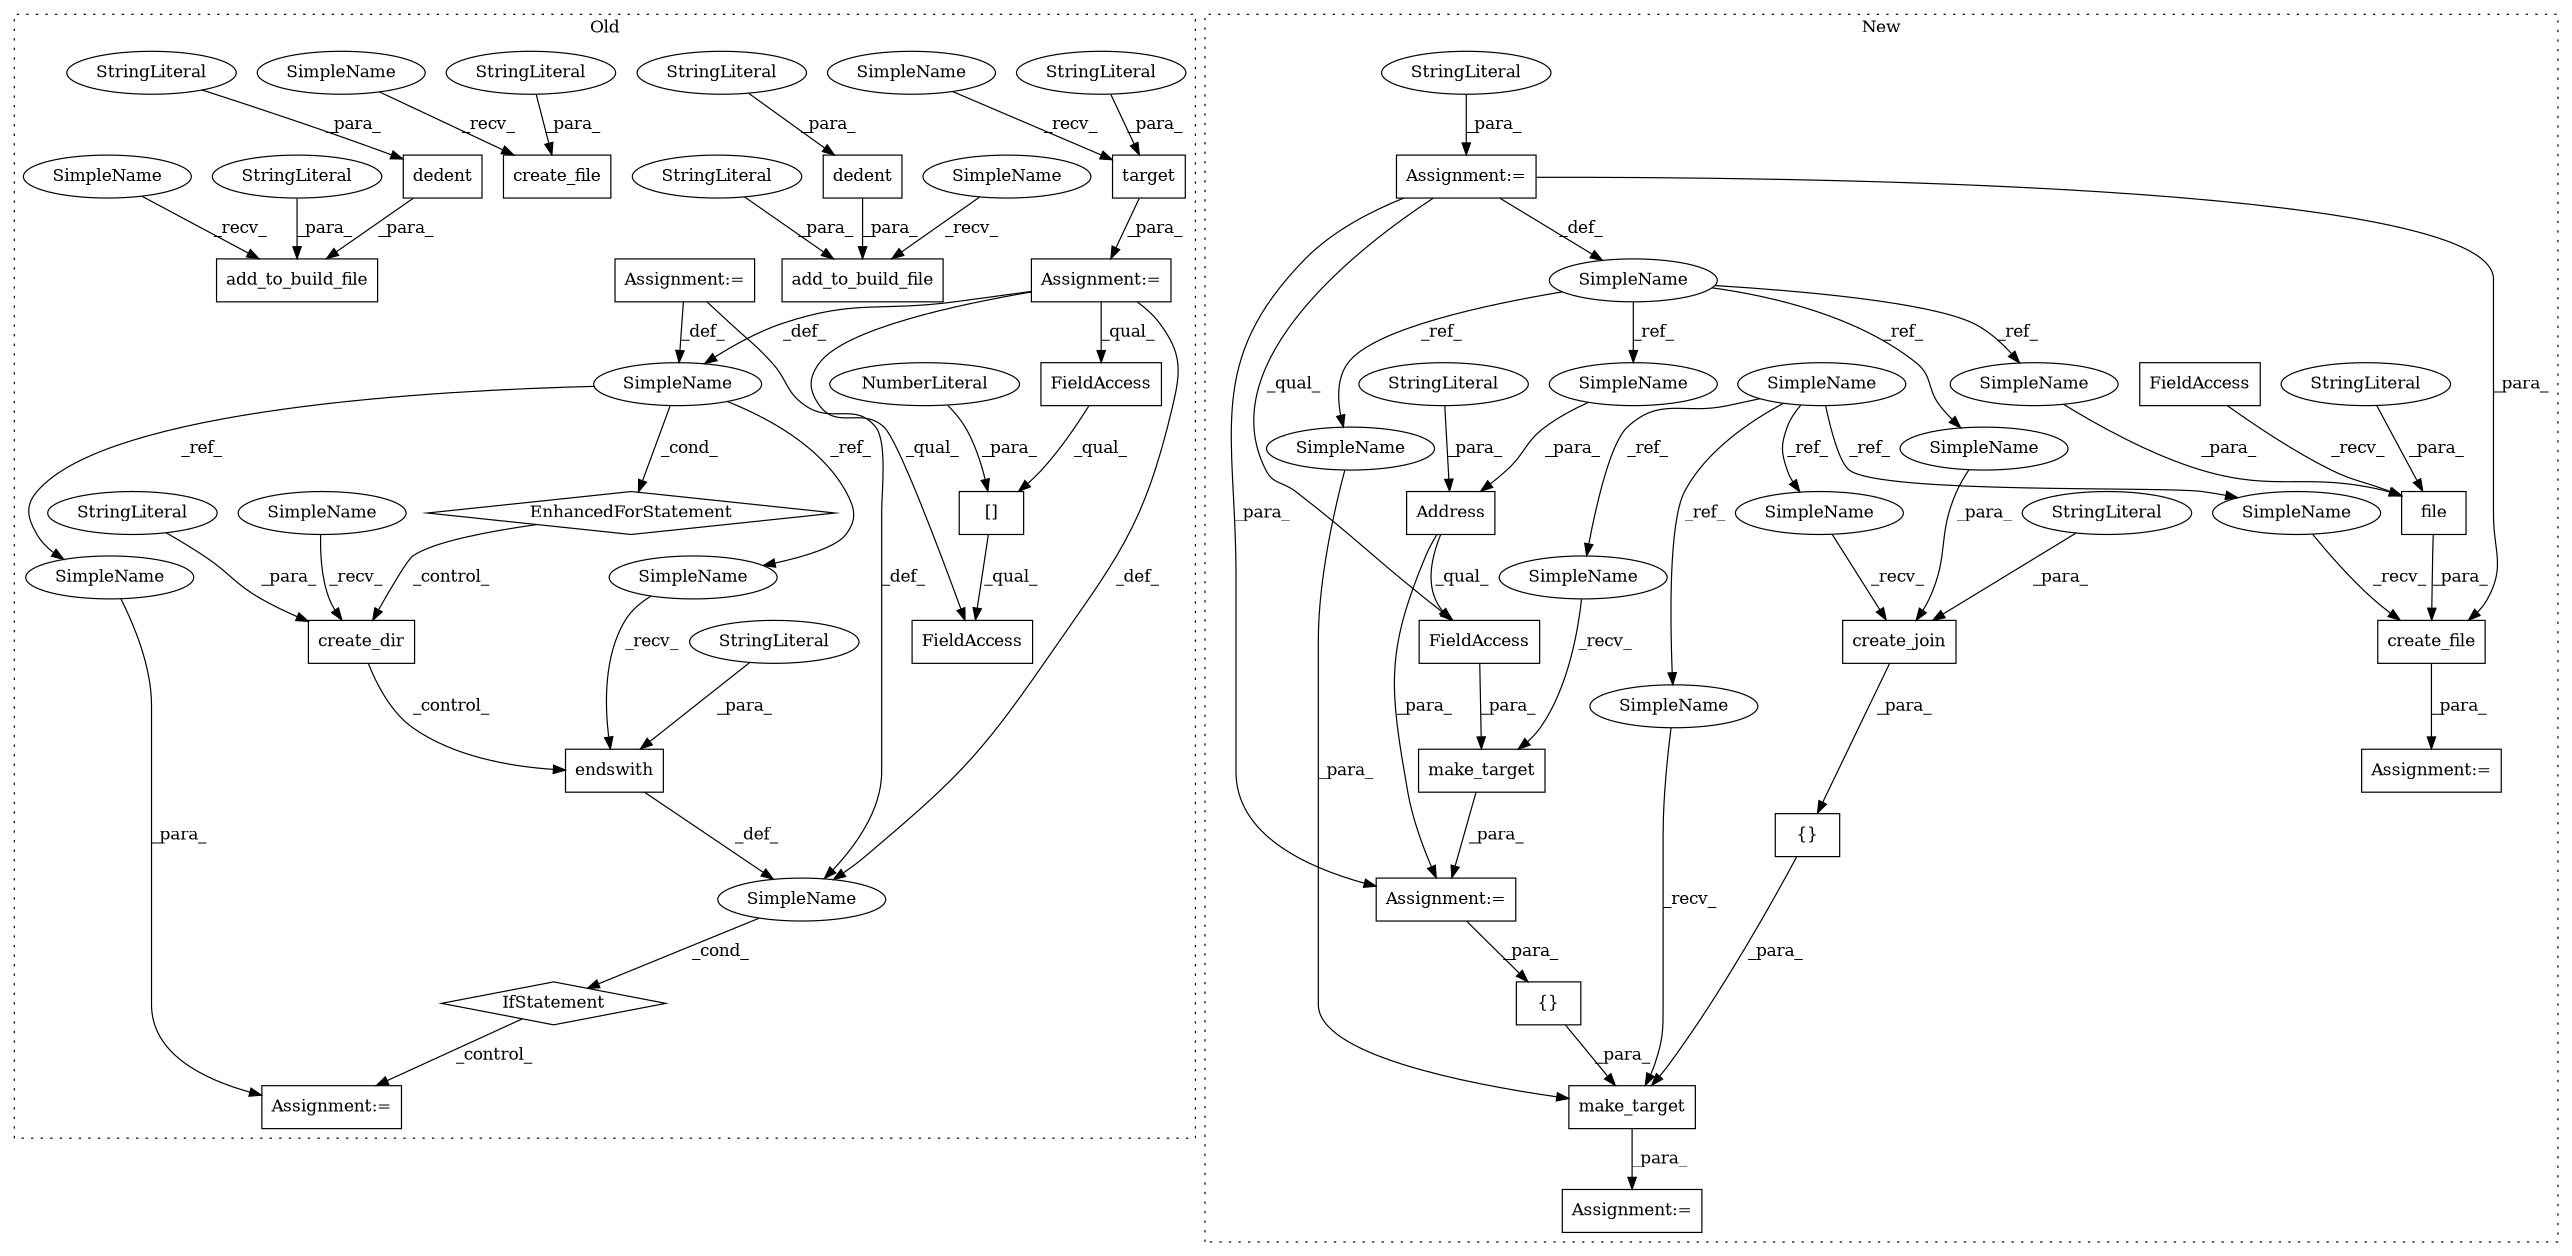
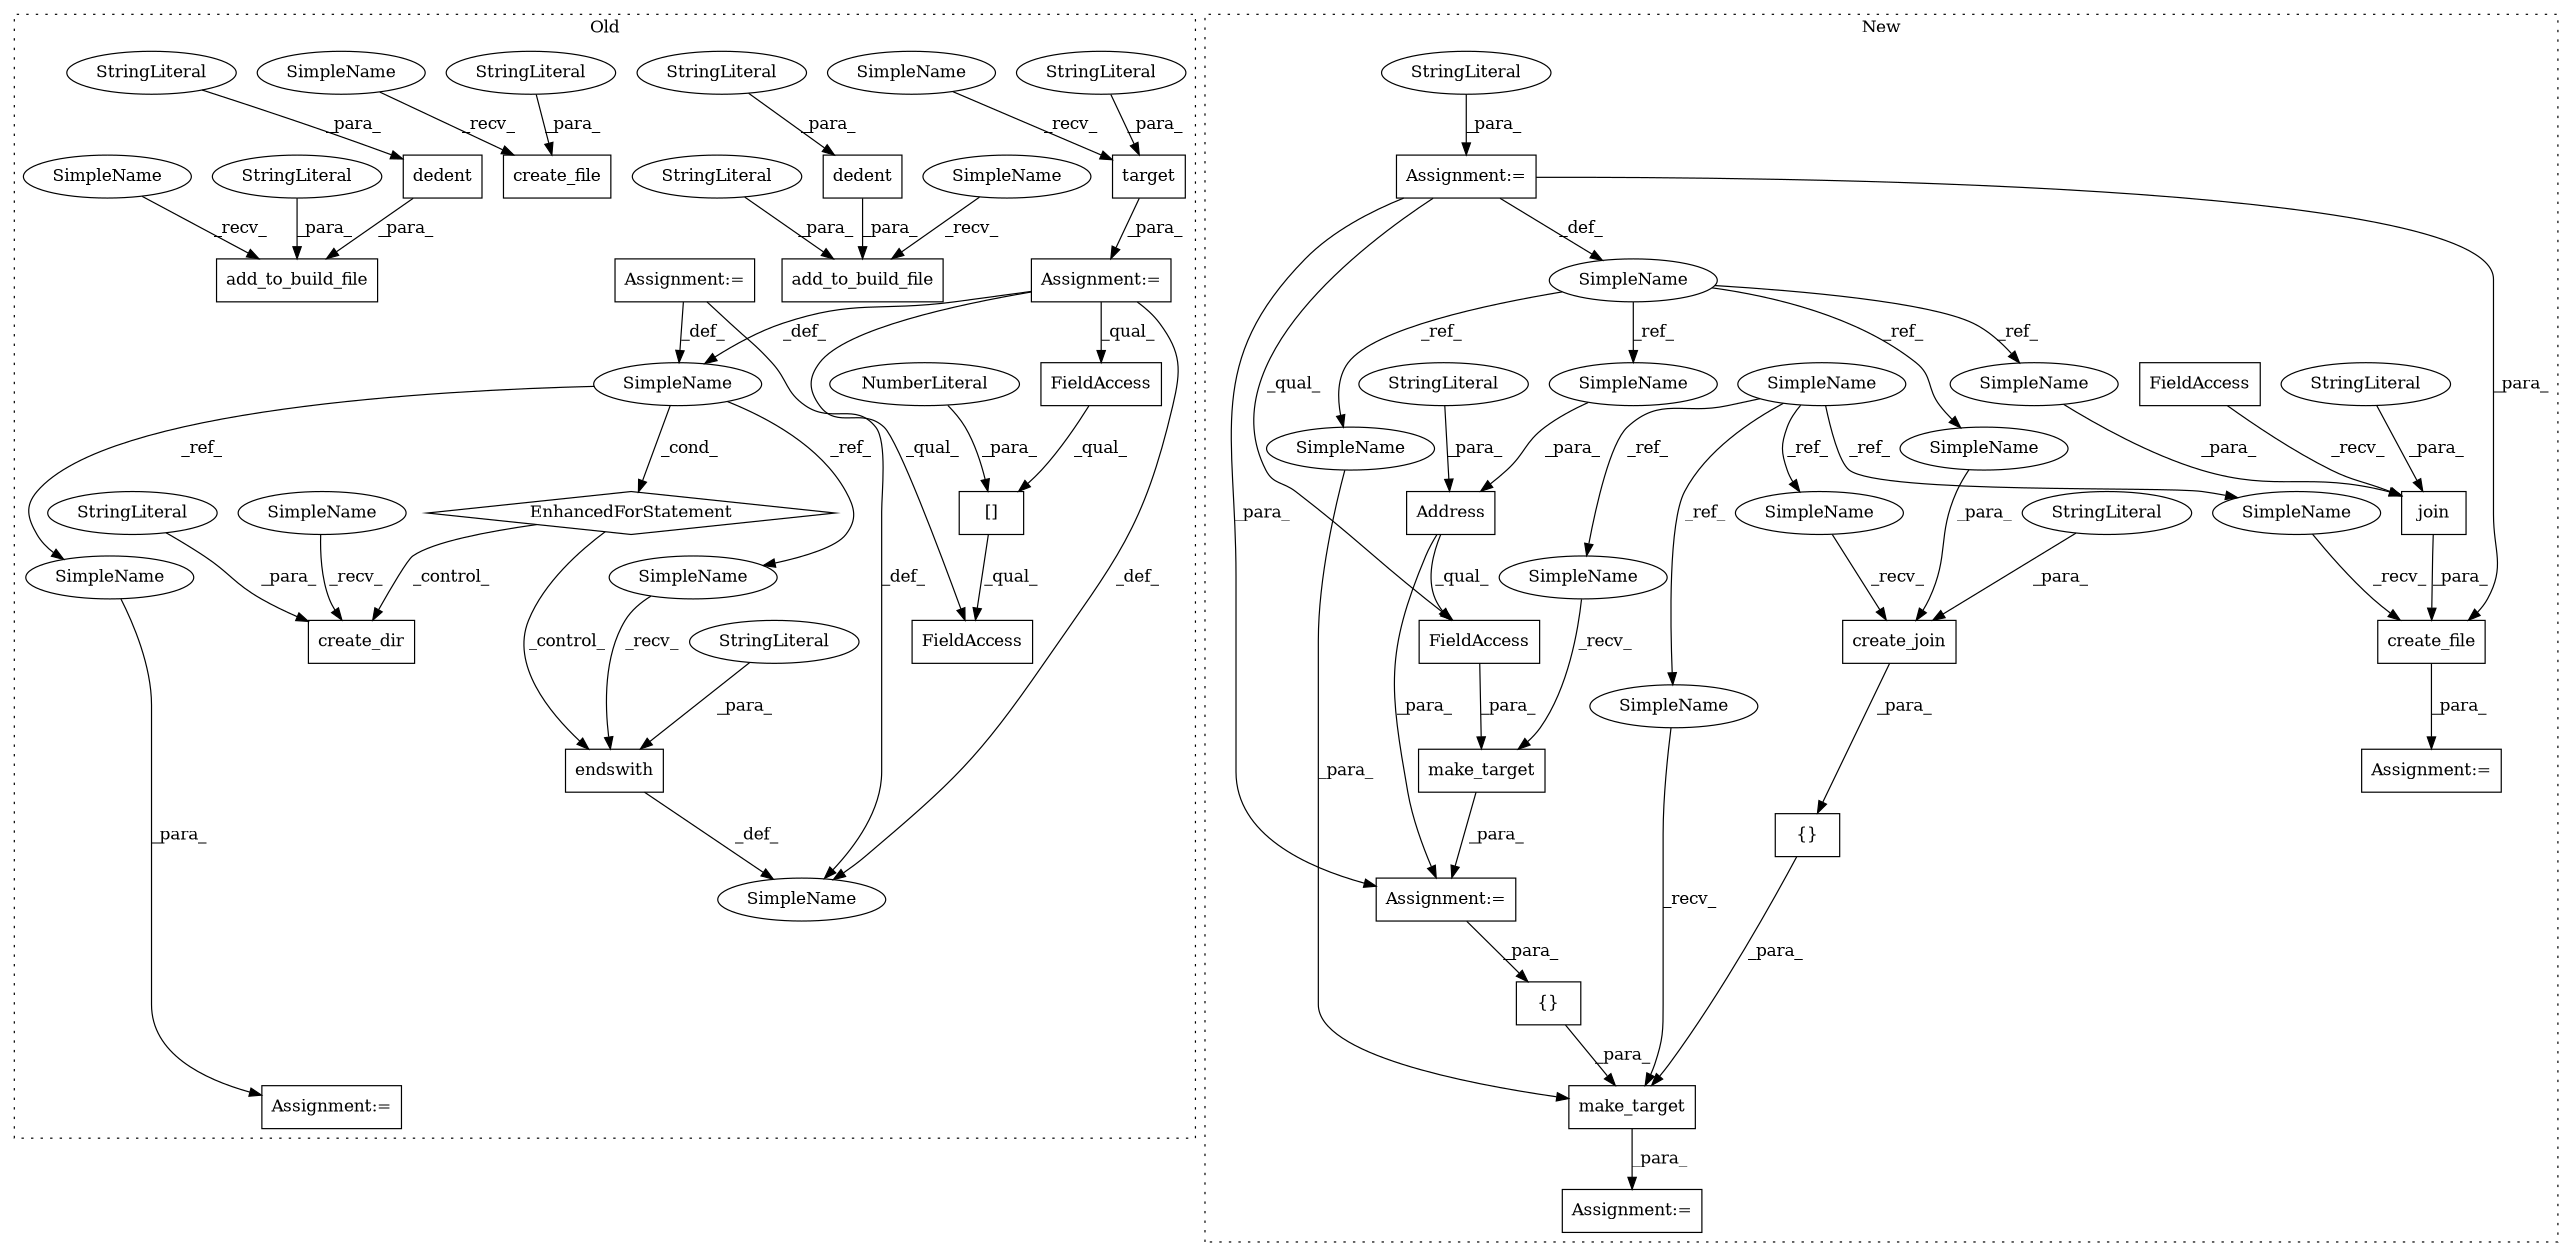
node "file": label "file" -> "join"
edge "create_dir" -> "endswith": now "EnhancedForStatement" -> "endswith"
node "IfStatement": removed
